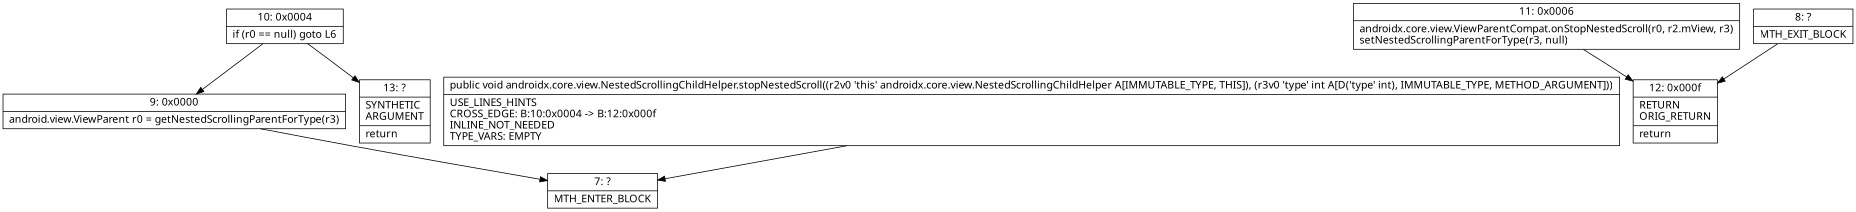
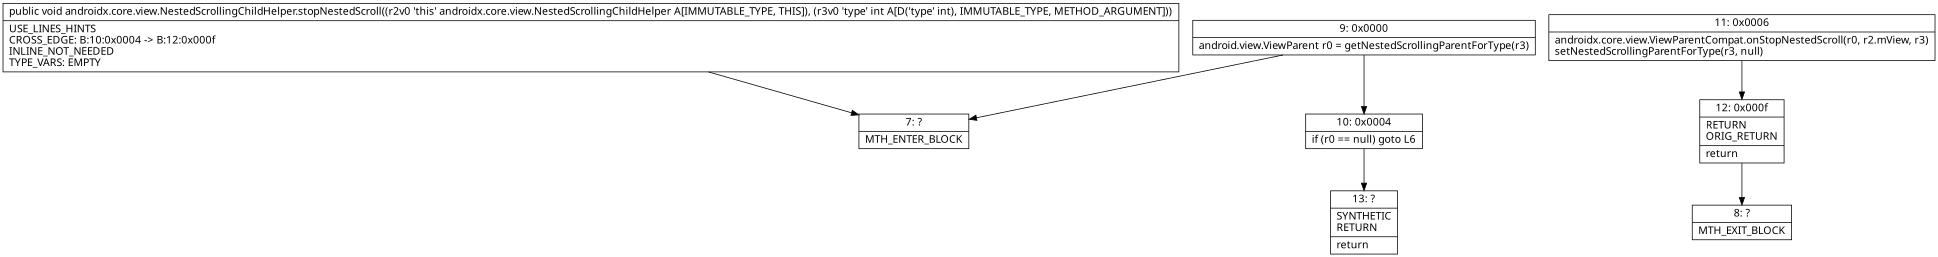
edge "8: ?" -> "12: 0x000f": reversed
edge "10: 0x0004" -> "9: 0x0000": reversed
node "13: ?": text "ARGUMENT" -> "RETURN"
